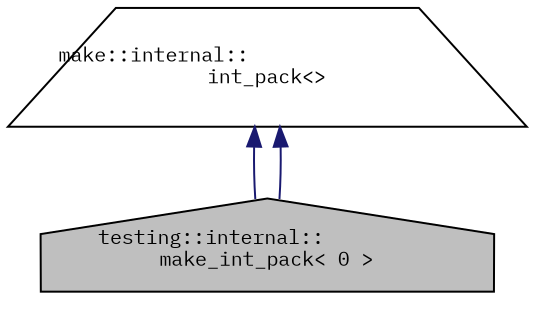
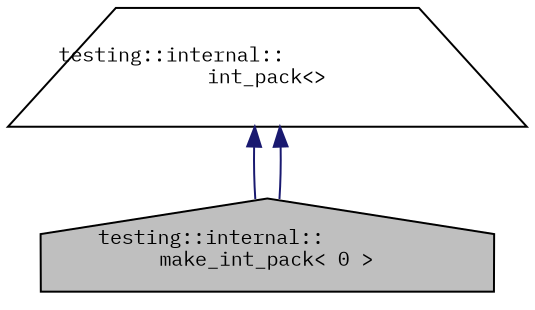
node "make::internal:: int_pack<>": label "make::internal:: int_pack<>" -> "testing::internal:: int_pack<>"
